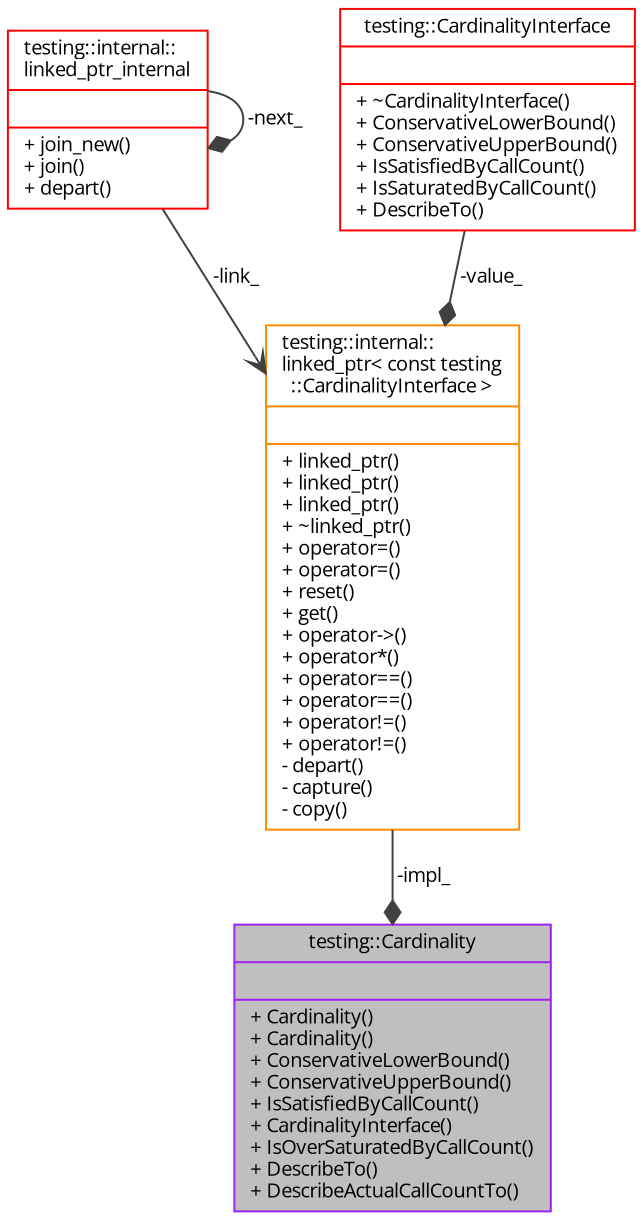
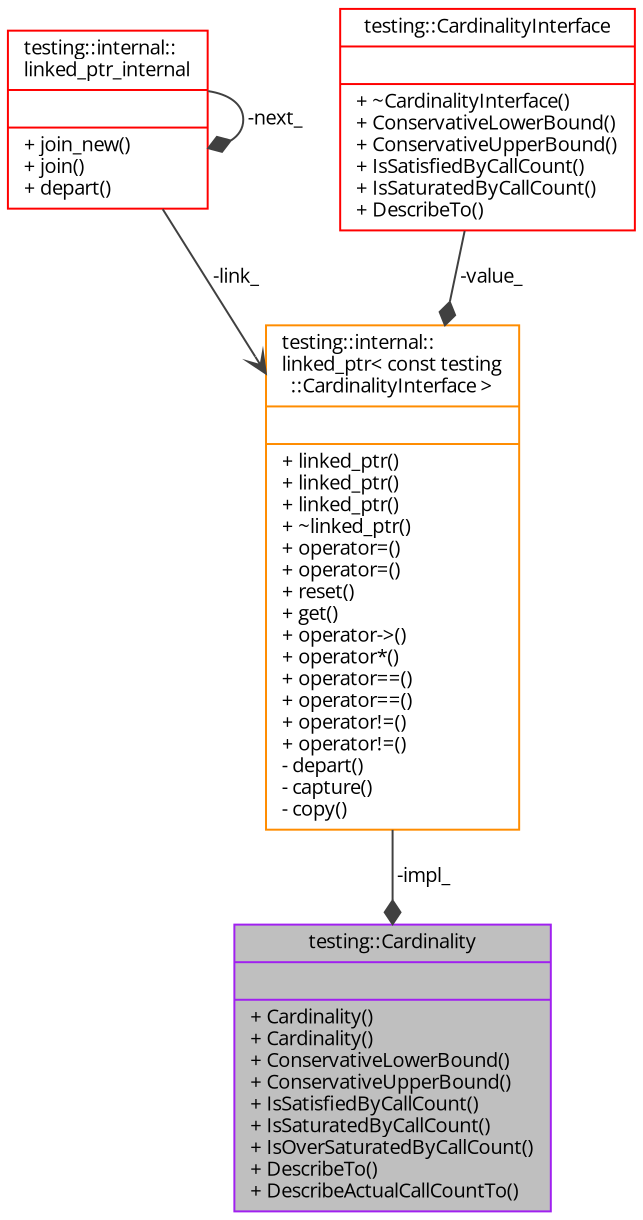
node "testing::Cardinality": text "+ CardinalityInterface()" -> "+ IsSaturatedByCallCount()"
